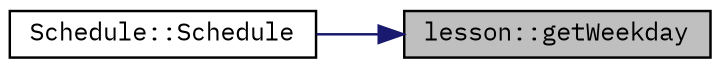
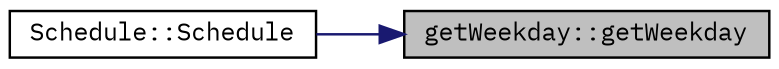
node "lesson::getWeekday": label "lesson::getWeekday" -> "getWeekday::getWeekday"
